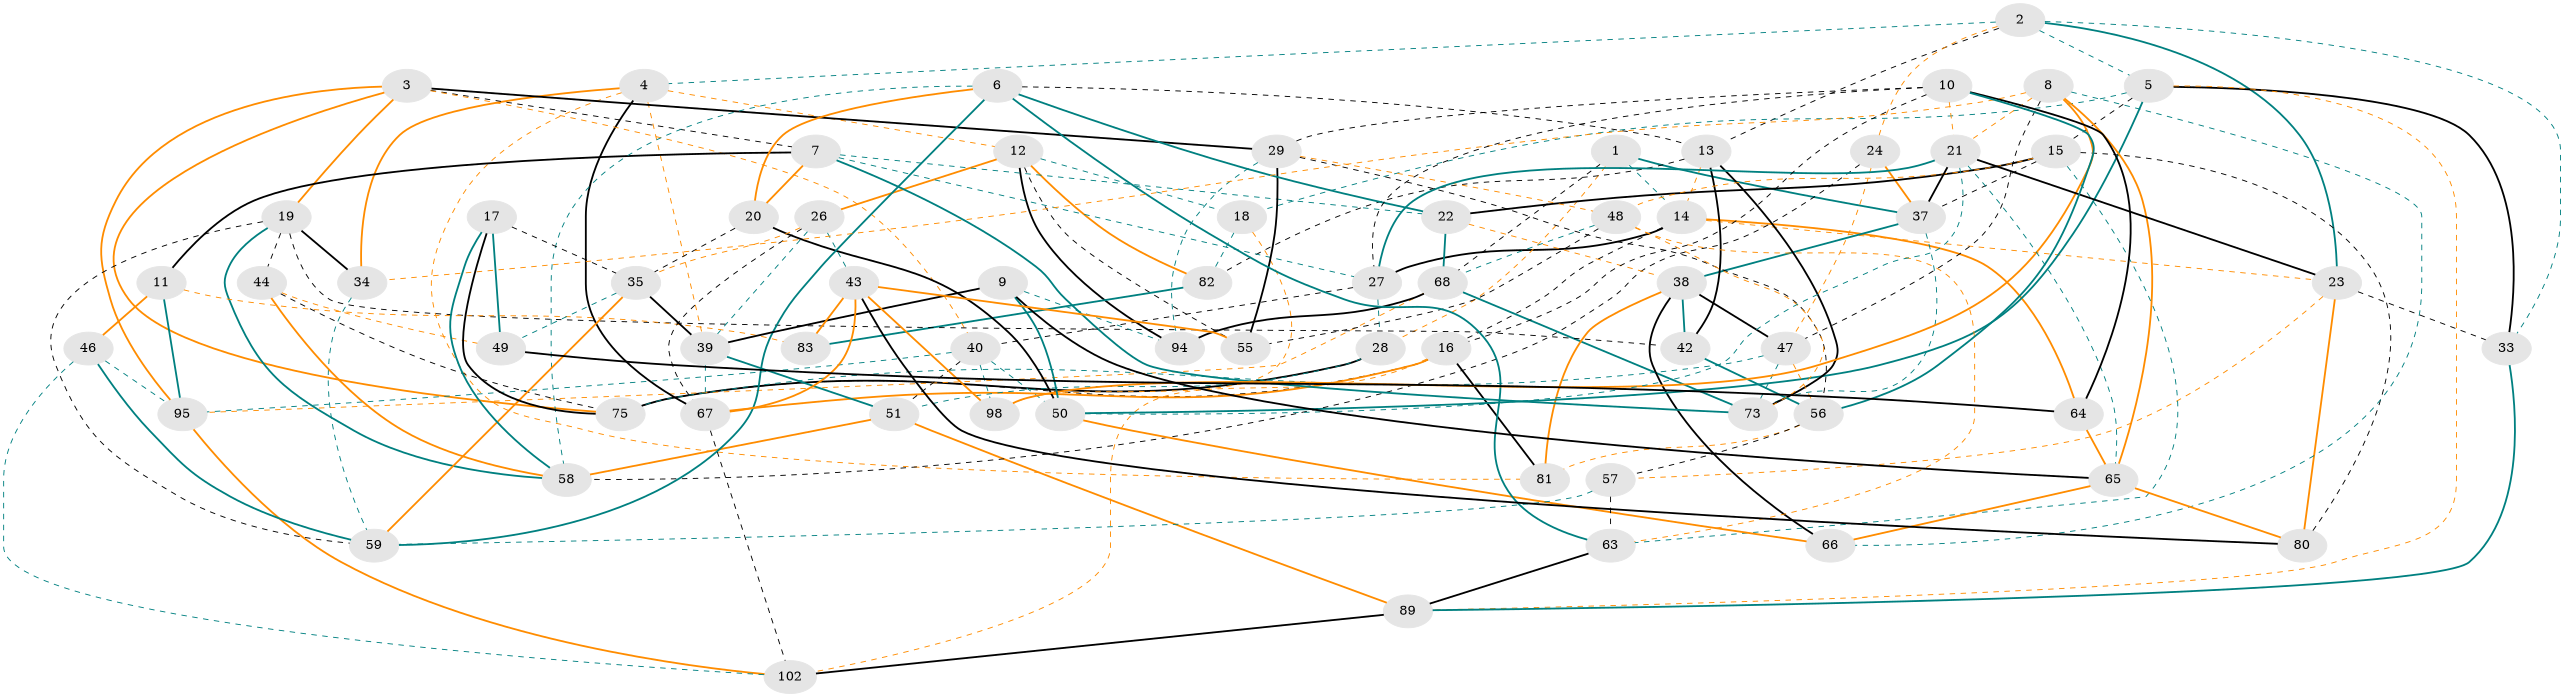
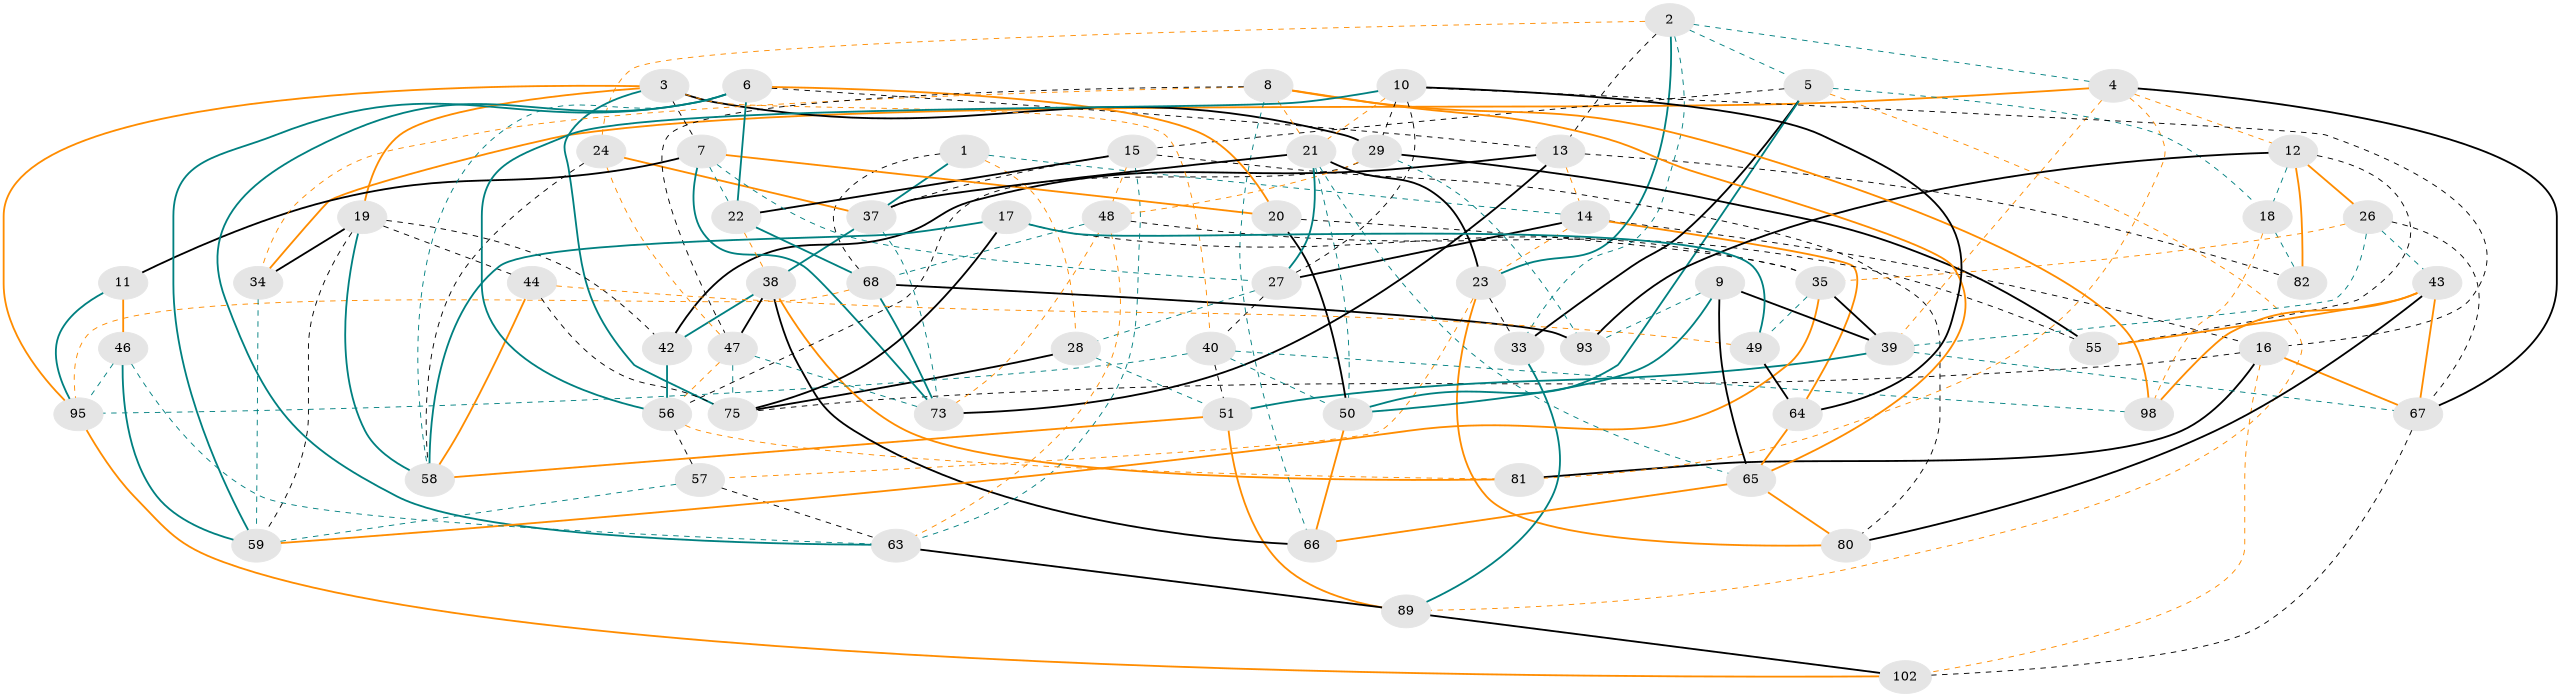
edge "3" -- "75": color darkorange -> teal
node "83": removed
node "94": label "94" -> "93"
edge "46" -- "102": now "46" -- "63"
